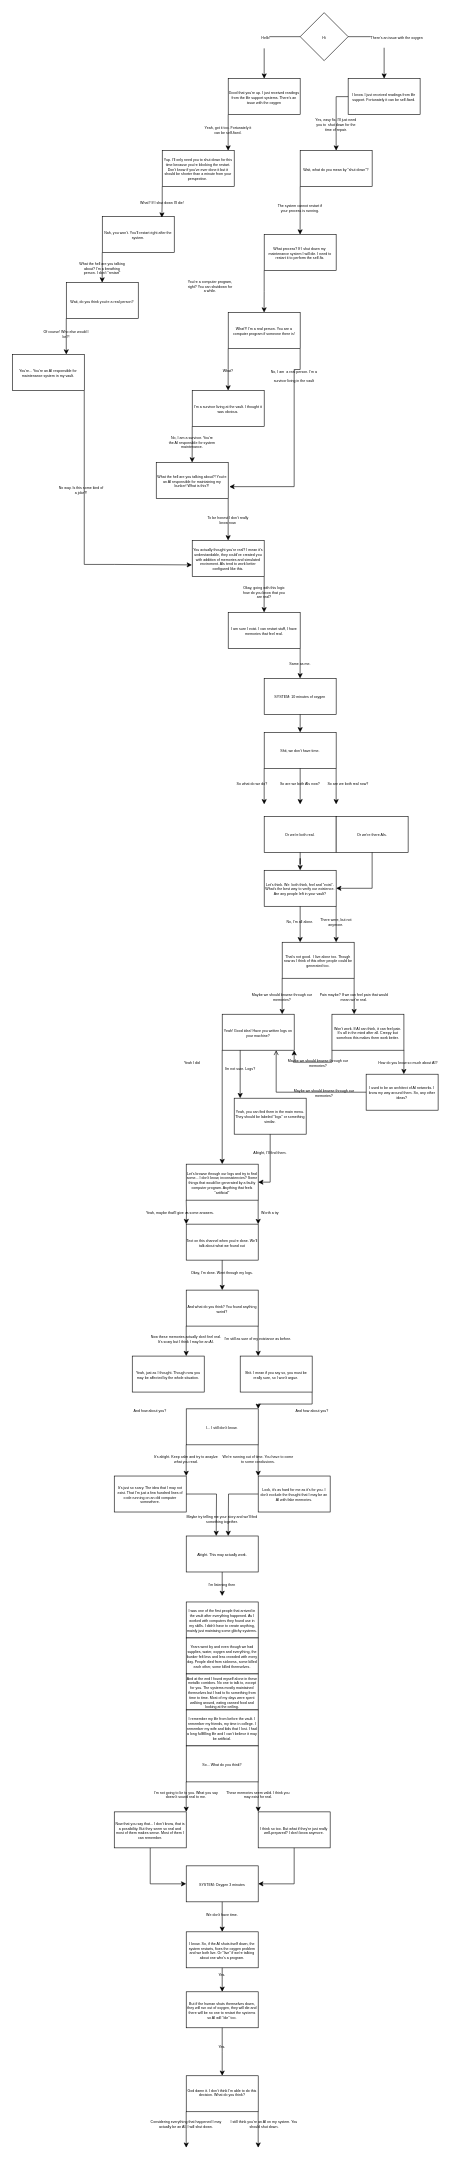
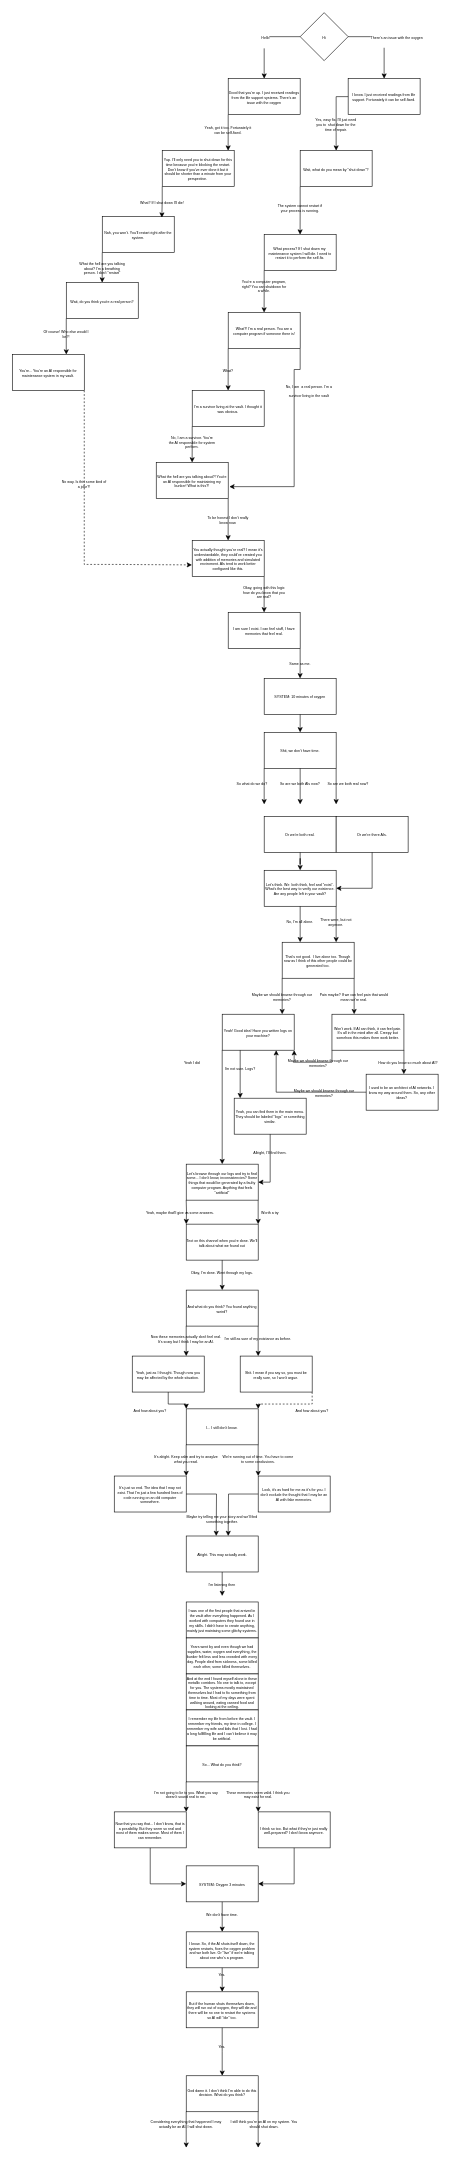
node "You're a computer program, right? You can shutdown for a while.": moved (210, 285) -> (264, 285)
node "No, I am a real person. I'm a survivor living in the vault": moved (294, 375) -> (309, 390)
node "No, I am a survivor. You're the AI responsible for system maintenance.": label "No, I am a survivor. You're the AI responsible for system maintenance." -> "No, I am a survivor. You're the AI responsible for system perform."
node "No way. Is this some kind of a joke?!": moved (81, 489) -> (84, 483)
edge "You're... You're an AI responsible for maintenance system in my vault." -> "You actually thought you're real? I mean it's understandable, they could've created you with addition of memories and simulated enviroment. AIs tend to work better configured like this.": style solid -> dashed
node "I am sure I exist. I can restart stuff, I have memories that feel real.": label "I am sure I exist. I can restart stuff, I have memories that feel real." -> "I am sure I exist. I can feel stuff, I have memories that feel real."
edge "I used to be an architect of AI networks. I know my way around them. So, any other ideas?" -> "Yeah! Good idea! Have you written logs on your machine?": arrowhead open -> classic
edge "Yeah, just as I thought. Though now you may be affected by the whole situation." -> "I... I still don't know.": added
edge "Shit. I mean if you say so, you must be really sure, so I won't argue." -> "I... I still don't know.": style solid -> dashed
node "It's just so scary. The idea that I may not exist. That I'm just a few hundred lines of code running on an old computer somewhere.": label "It's just so scary. The idea that I may not exist. That I'm just a few hundred lines of code running on an old computer somewhere." -> "It's just so end. The idea that I may not exist. That I'm just a few hundred lines of code running on an old computer somewhere."
